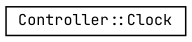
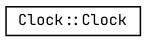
node "Controller::Clock": label "Controller::Clock" -> "Clock::Clock"
